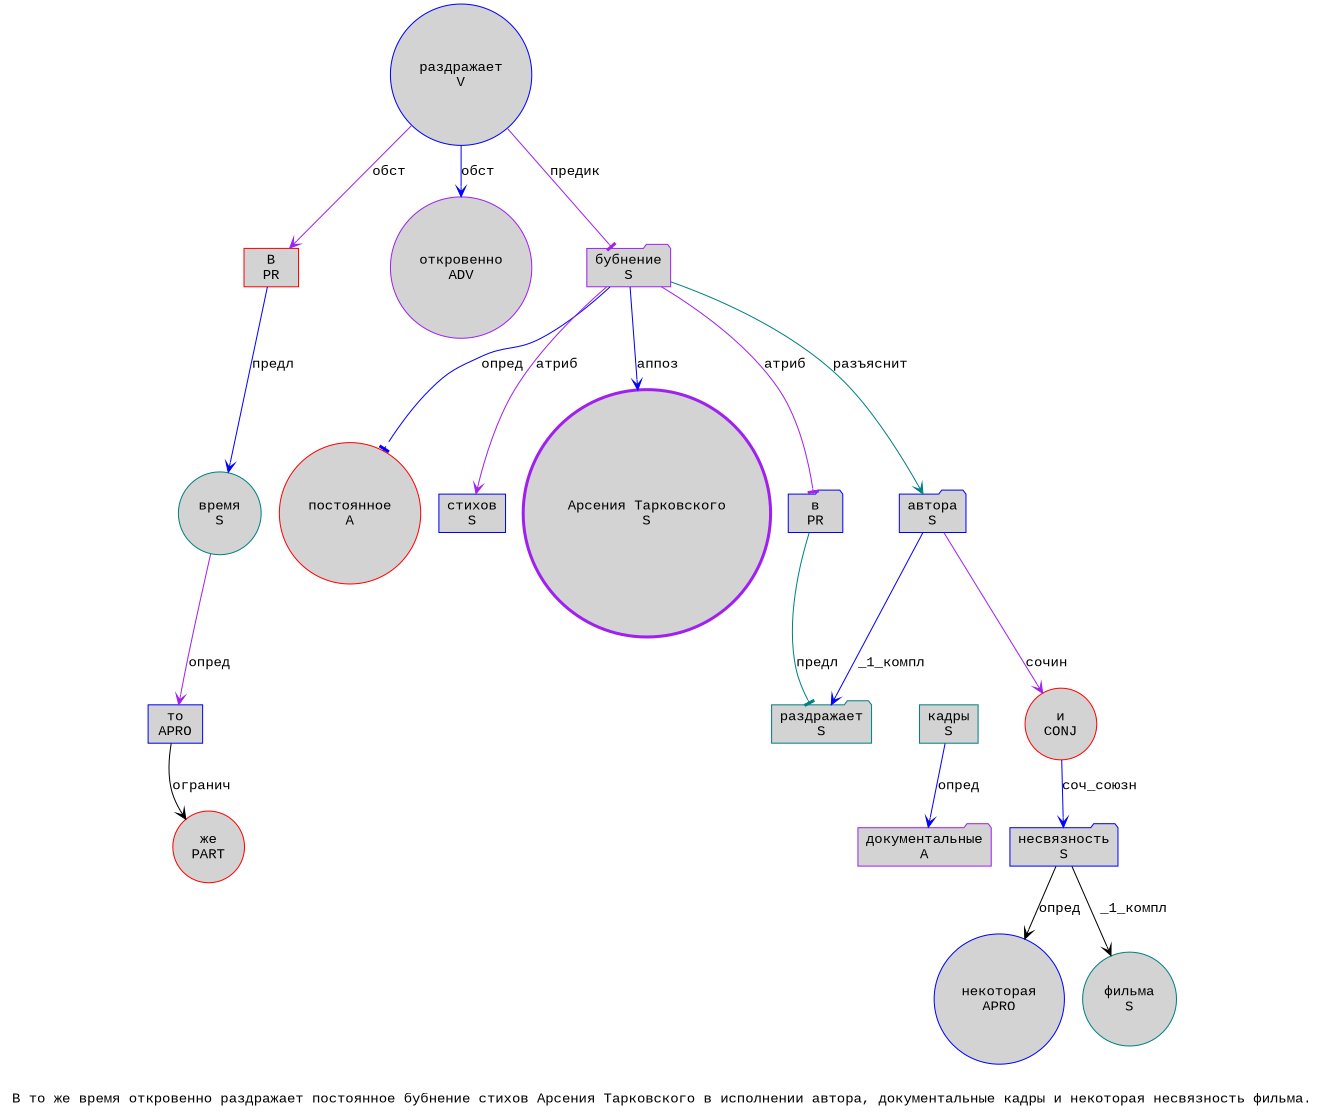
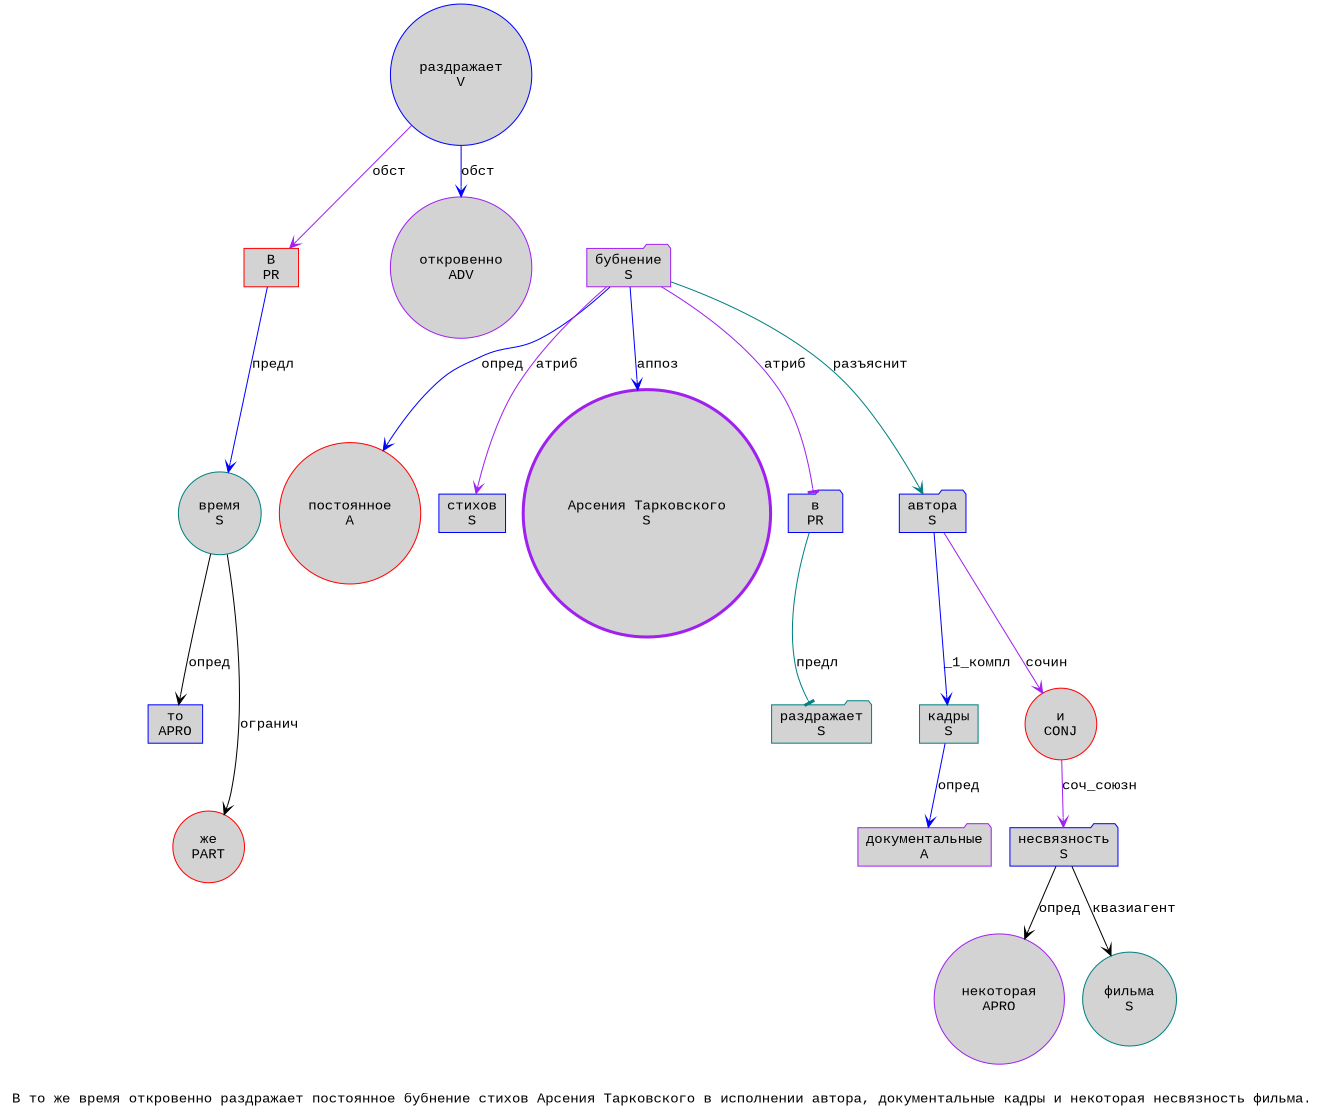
edge "раздражает V" -> "бубнение S": removed, label "предик"
edge "бубнение S" -> "постоянное A": arrowhead tee -> vee
edge "автора S" -> "раздражает S": now "автора S" -> "кадры S"
edge "время S" -> "то APRO": color purple -> black
edge "то APRO" -> "же PART": now "время S" -> "же PART"
edge "и CONJ" -> "несвязность S": color blue -> purple
edge "несвязность S" -> "фильма S": label "_1_компл" -> "квазиагент"
node "некоторая APRO": color blue -> purple
